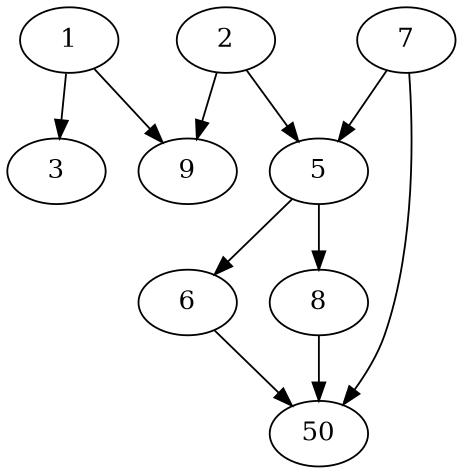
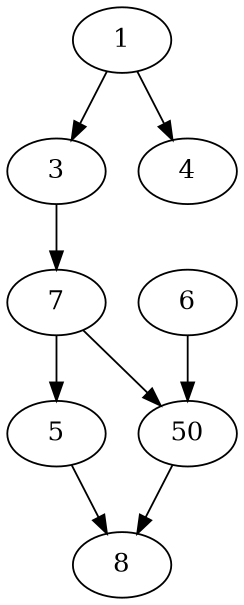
node "2": removed
node "9": label "9" -> "4"
edge "3" -> "7": added
edge "5" -> "6": removed
edge "8" -> "50": reversed
